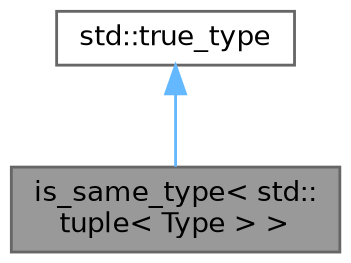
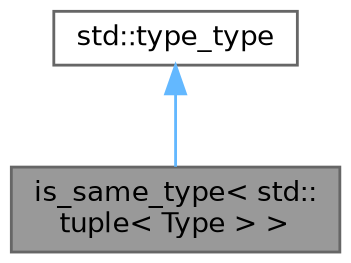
node "std::true_type": label "std::true_type" -> "std::type_type"
